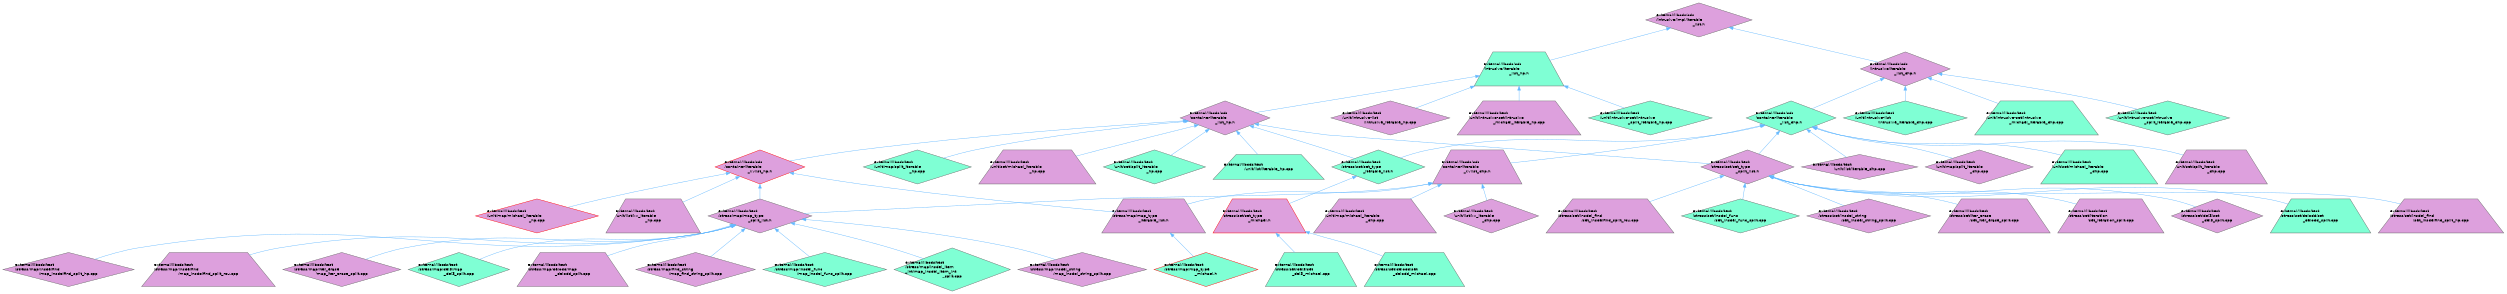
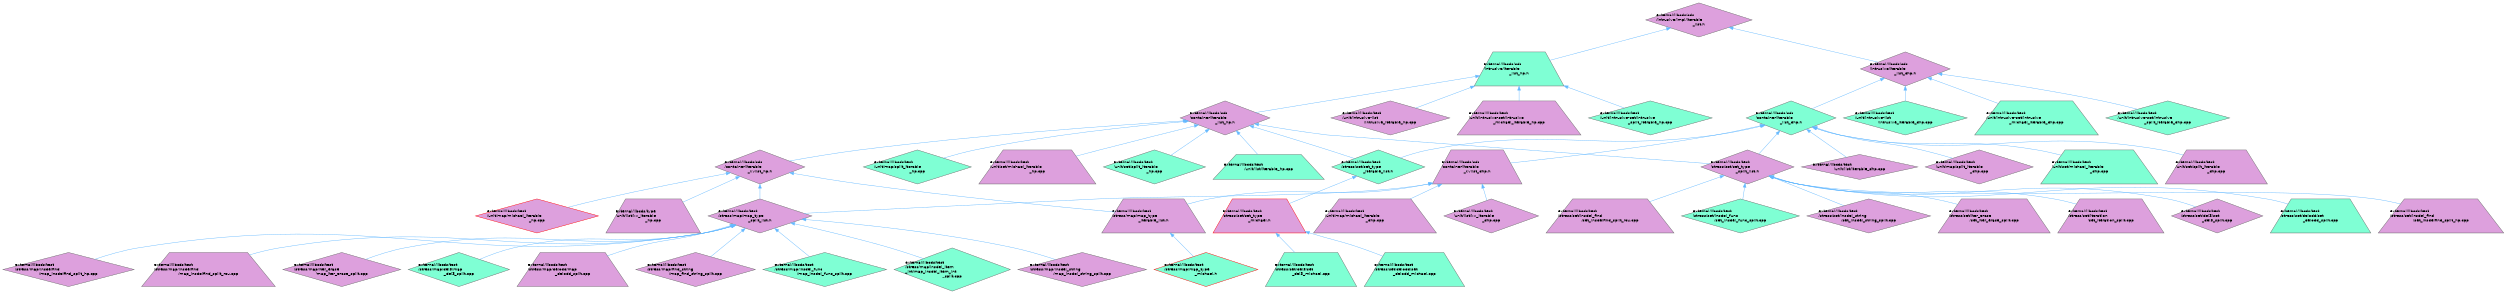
node "external/libcds/cds /container/iterable _kvlist_hp.h": color red -> grey40
node "external/libcds/test /unit/list/kv_iterable _hp.cpp": label "external/libcds/test /unit/list/kv_iterable _hp.cpp" -> "external/libcds/type /unit/list/kv_iterable _hp.cpp"
